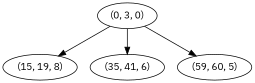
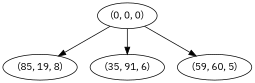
node "(0, 3, 0)": label "(0, 3, 0)" -> "(0, 0, 0)"
node "(15, 19, 8)": label "(15, 19, 8)" -> "(85, 19, 8)"
node "(35, 41, 6)": label "(35, 41, 6)" -> "(35, 91, 6)"
